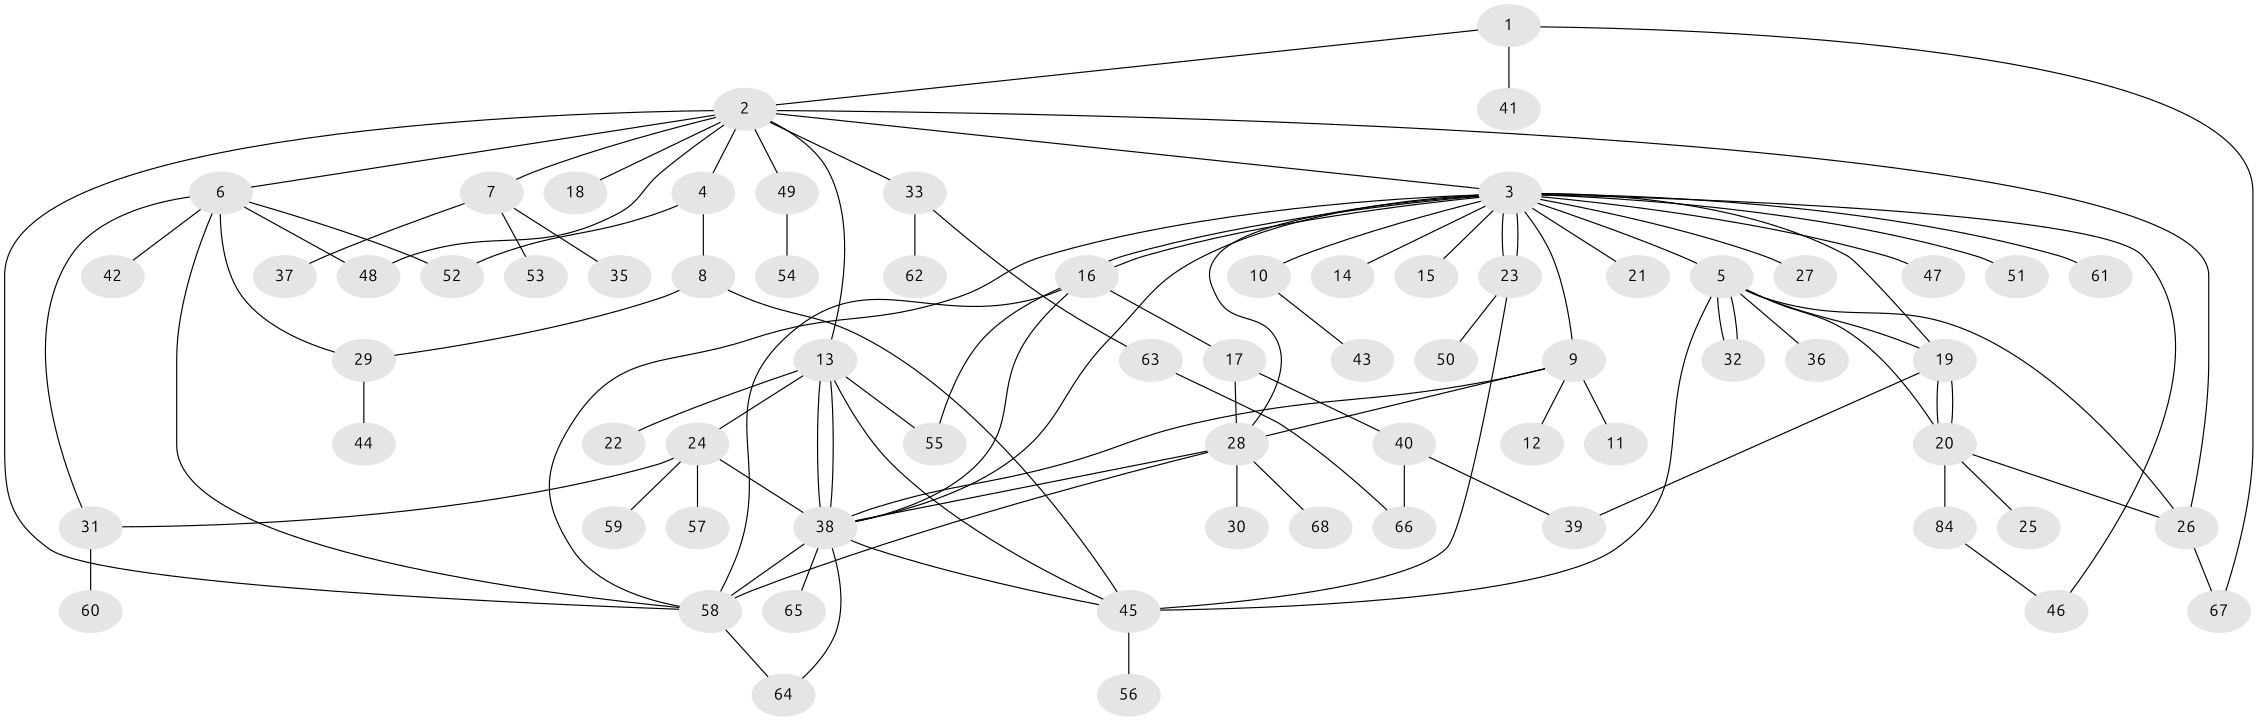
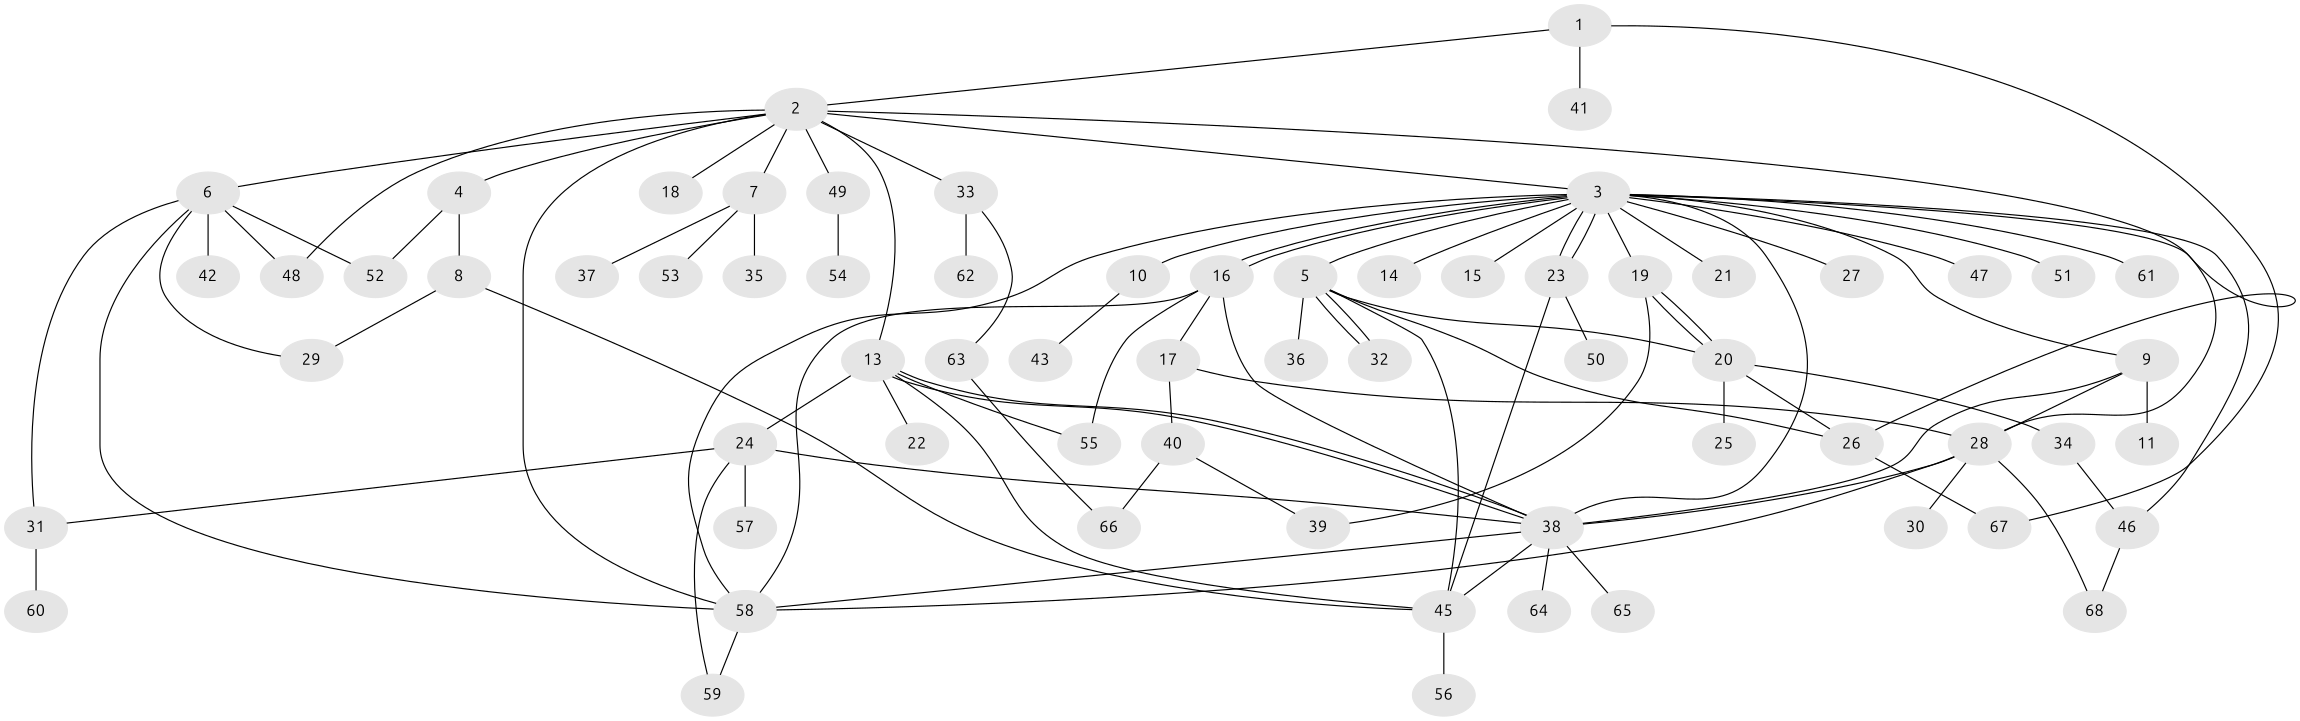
edge "5" -- "19": removed
node "44": removed
node "12": removed
node "84": label "84" -> "34"
edge "46" -- "68": added
edge "58" -- "64": now "58" -- "59"
